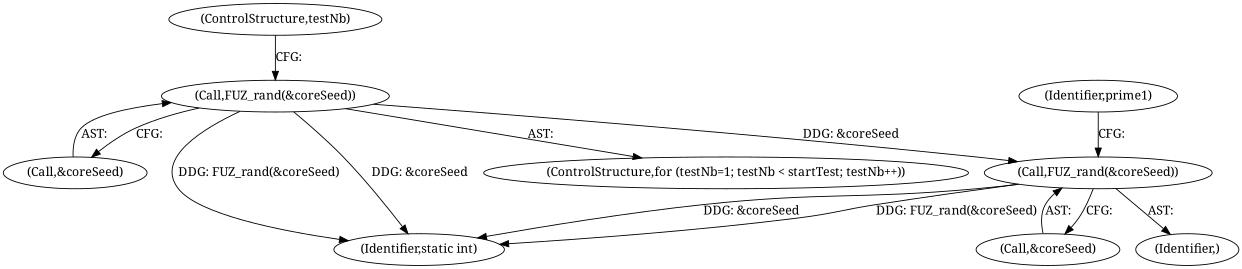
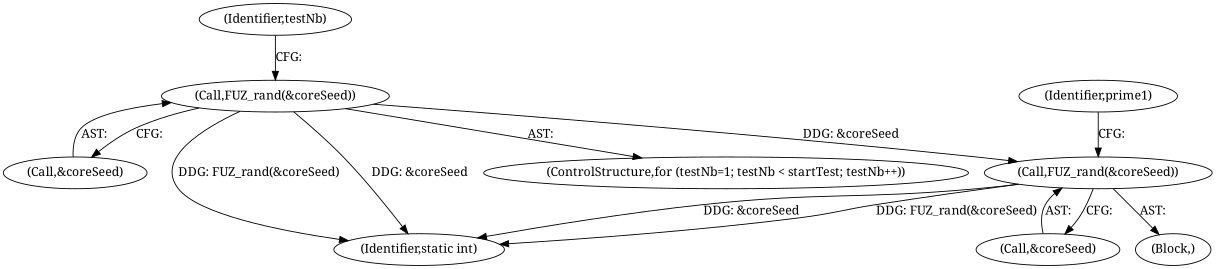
node "(ControlStructure,testNb)": label "(ControlStructure,testNb)" -> "(Identifier,testNb)"
node "(Identifier,)": label "(Identifier,)" -> "(Block,)"
